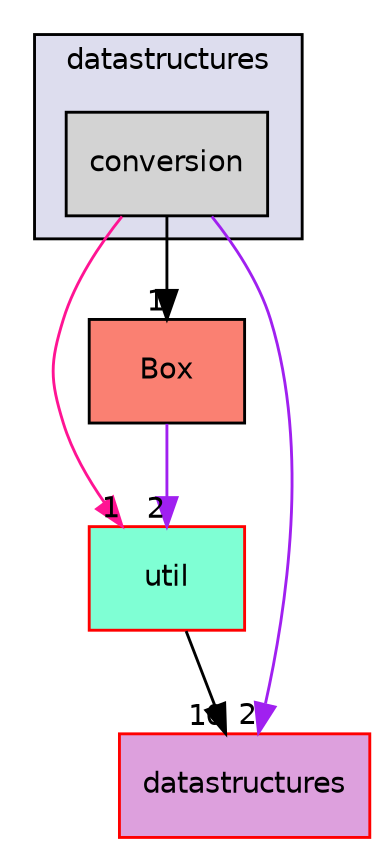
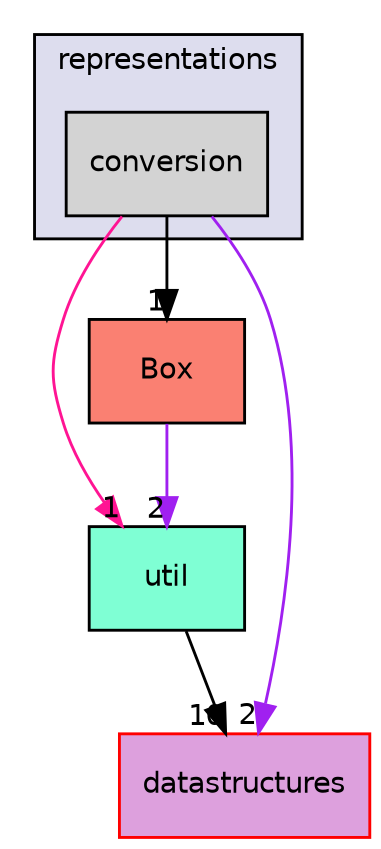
cluster "datastructures": label "datastructures" -> "representations"
node "util": color red -> black
